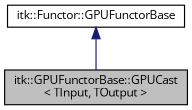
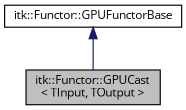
node "itk::GPUFunctorBase::GPUCast < TInput, TOutput >": label "itk::GPUFunctorBase::GPUCast < TInput, TOutput >" -> "itk::Functor::GPUCast < TInput, TOutput >"
